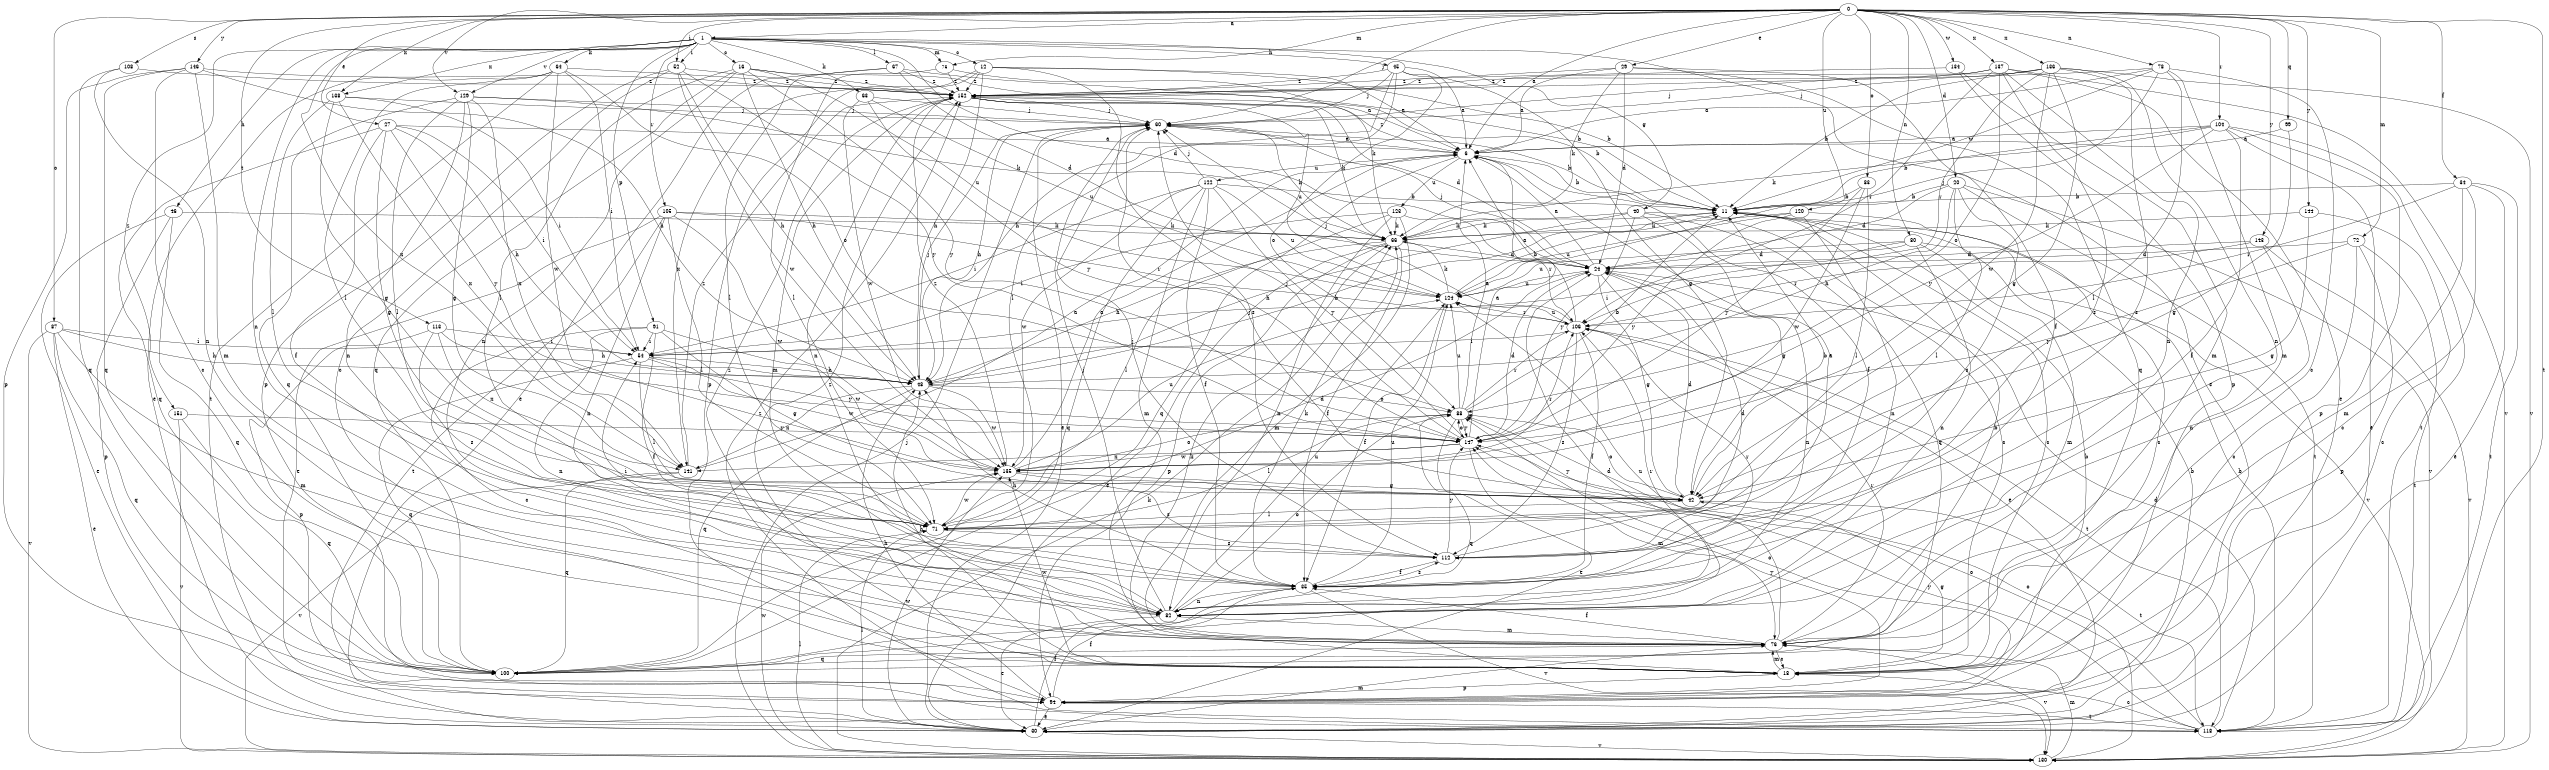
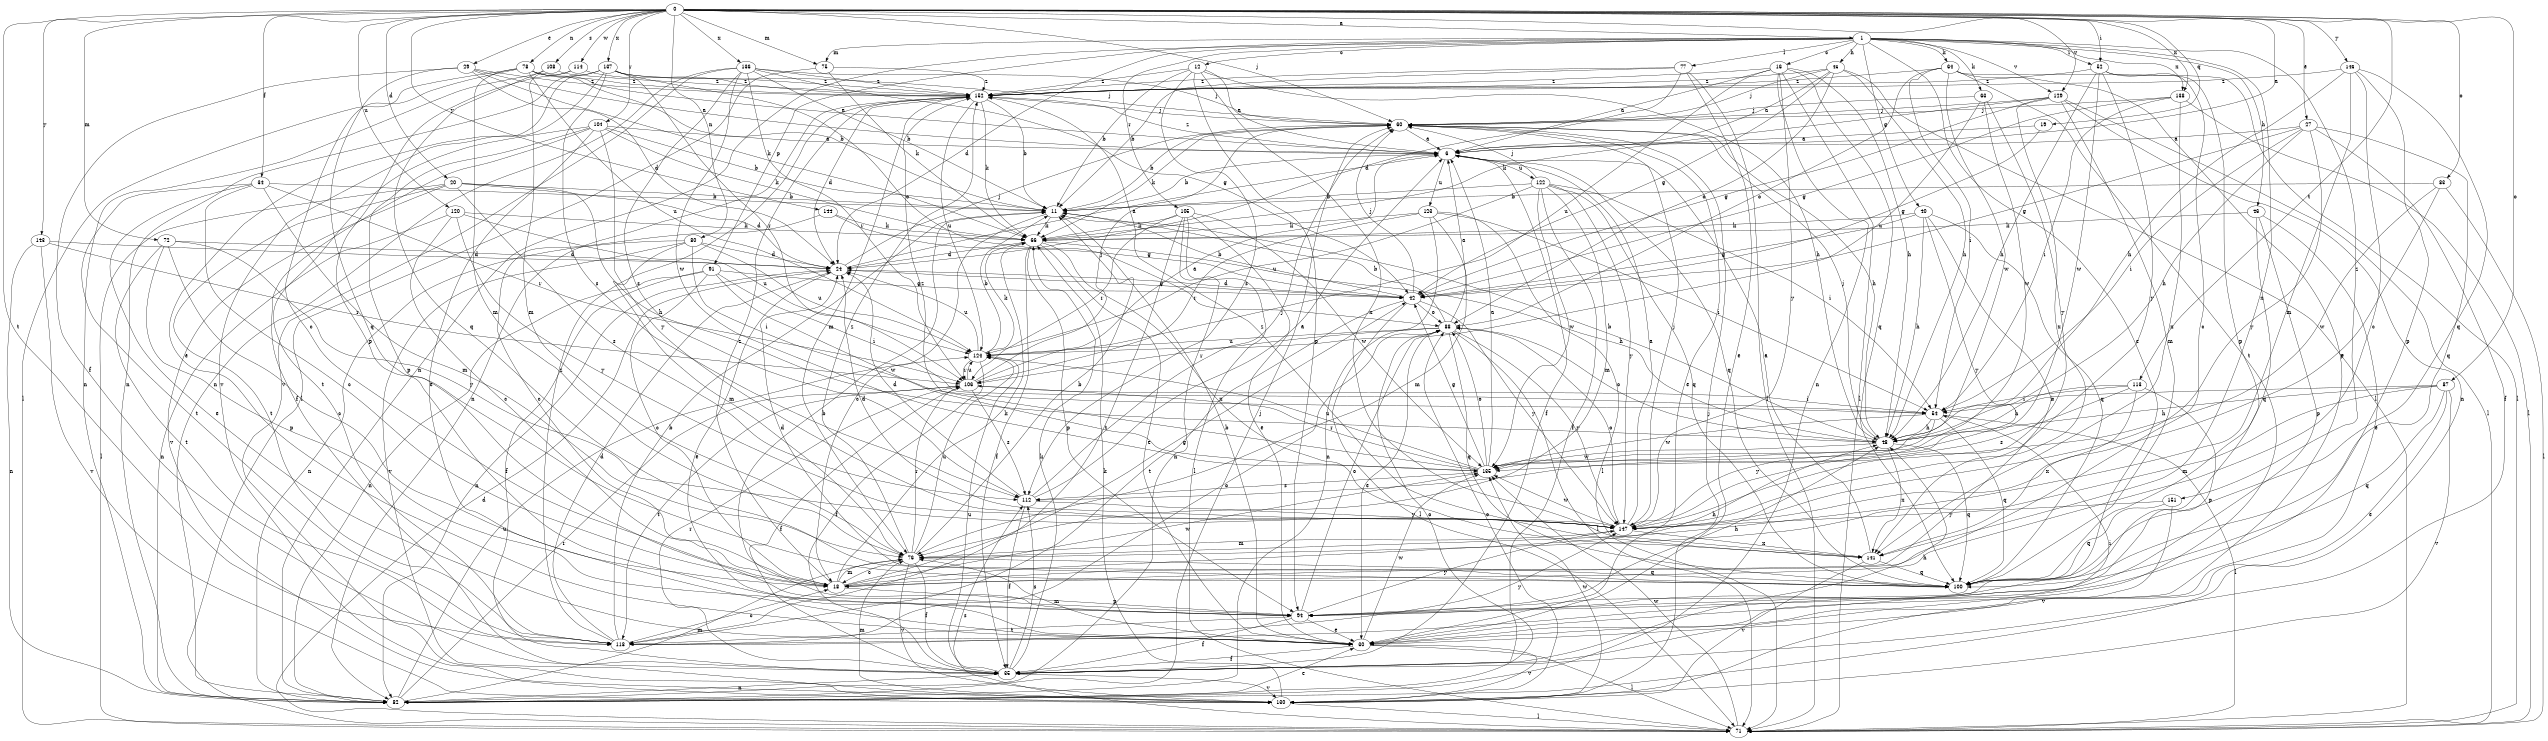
node "67": label "67" -> "77"
node "134": label "134" -> "114"
node "99": label "99" -> "19"
edge "78" -> "11": label "w" -> "b"
edge "78" -> "124": label "j" -> "u"
edge "24" -> "124": reversed
edge "129" -> "100": label "q" -> "m"
edge "66" -> "141": added, label "x"
